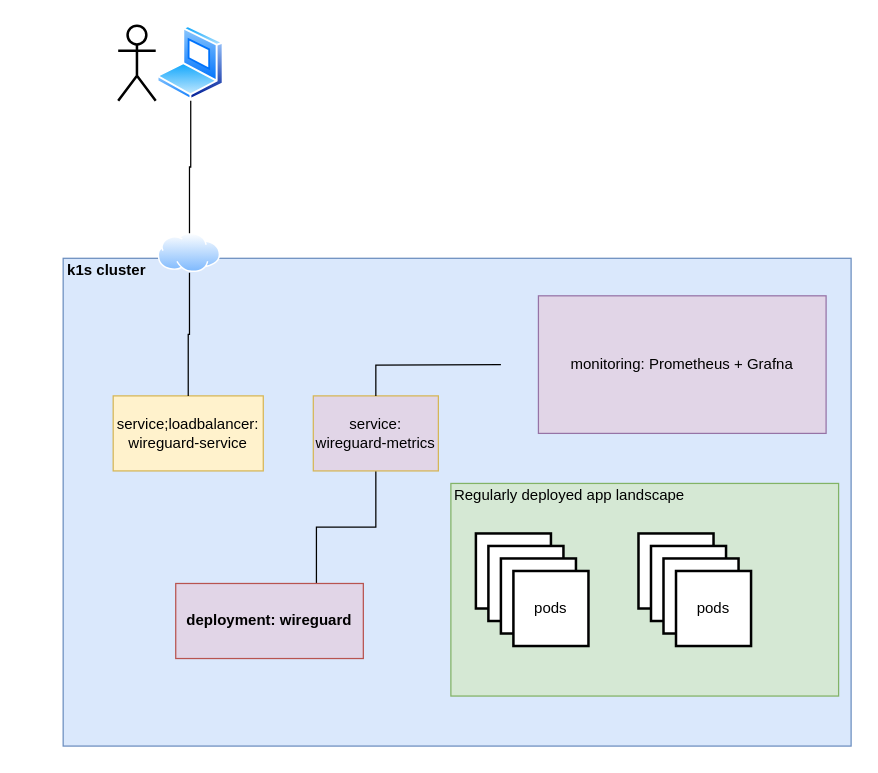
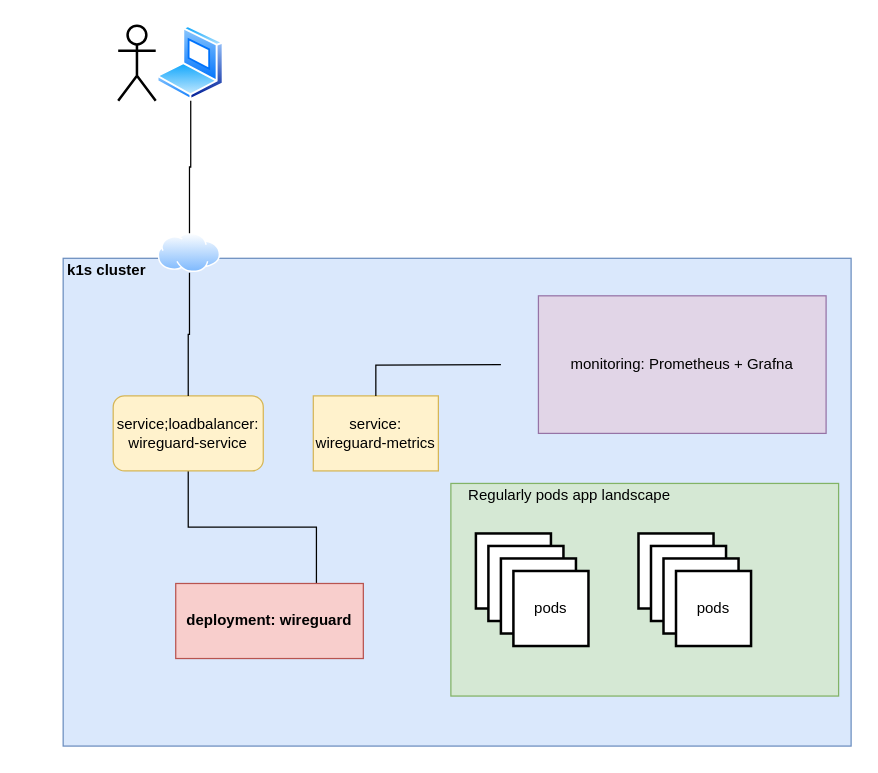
node "service;loadbalancer: wireguard-service": shape rectangle -> rounded rectangle
node "service: wireguard-metrics": fillcolor #e1d5e7 -> #fff2cc
node "Regularly deployed app landscape": label "Regularly deployed app landscape" -> "Regularly pods app landscape"
edge "service: wireguard-metrics" -- "deployment: wireguard": now "service;loadbalancer: wireguard-service" -- "deployment: wireguard"
node "deployment: wireguard": fillcolor #e1d5e7 -> #f8cecc
